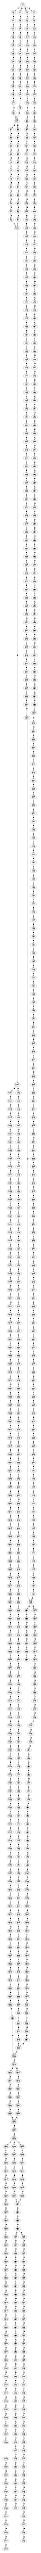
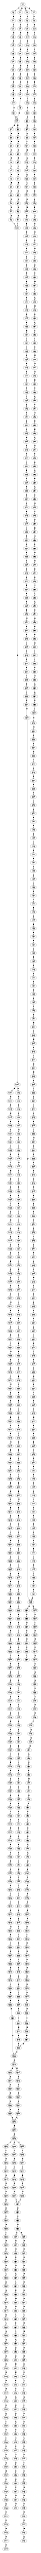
node "S742": added
